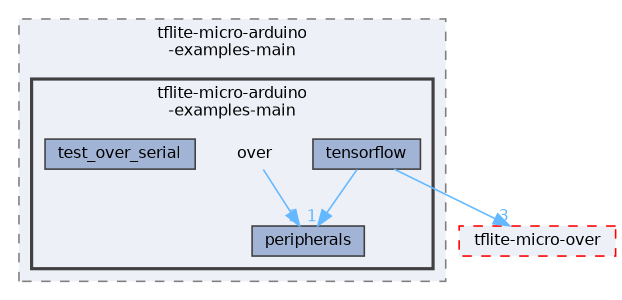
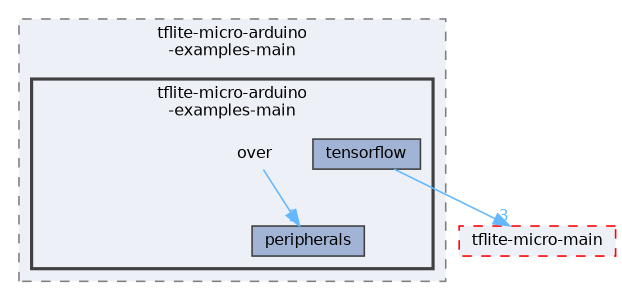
node "test_over_serial": removed
edge "tensorflow" -> "peripherals": removed
node "tflite-micro-over": label "tflite-micro-over" -> "tflite-micro-main"
